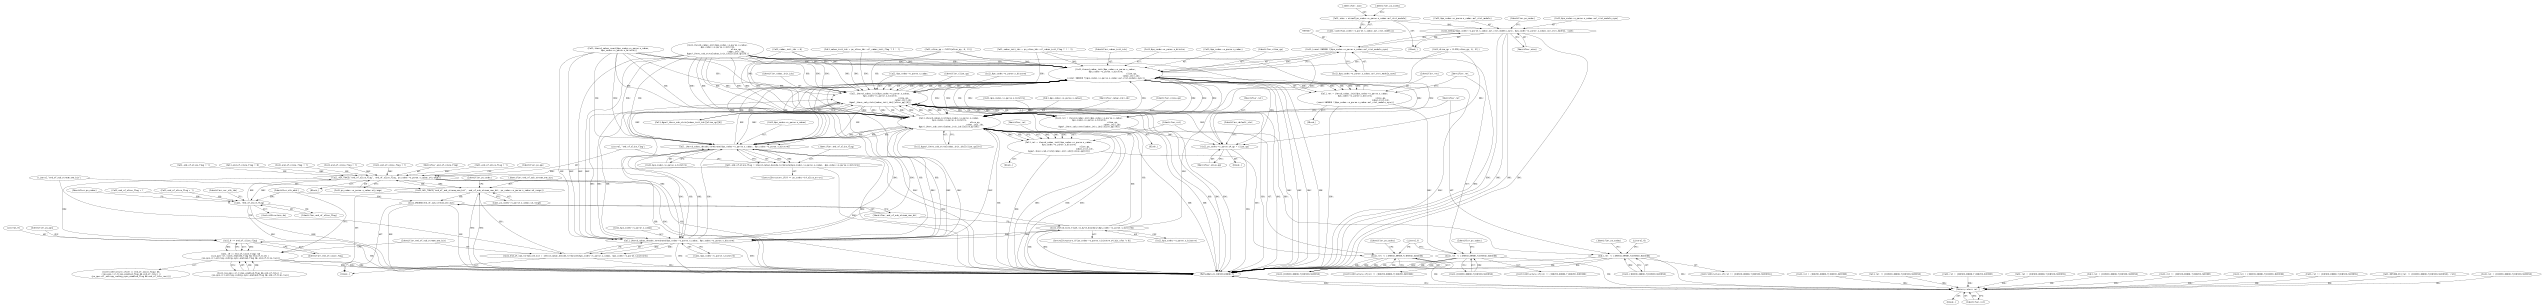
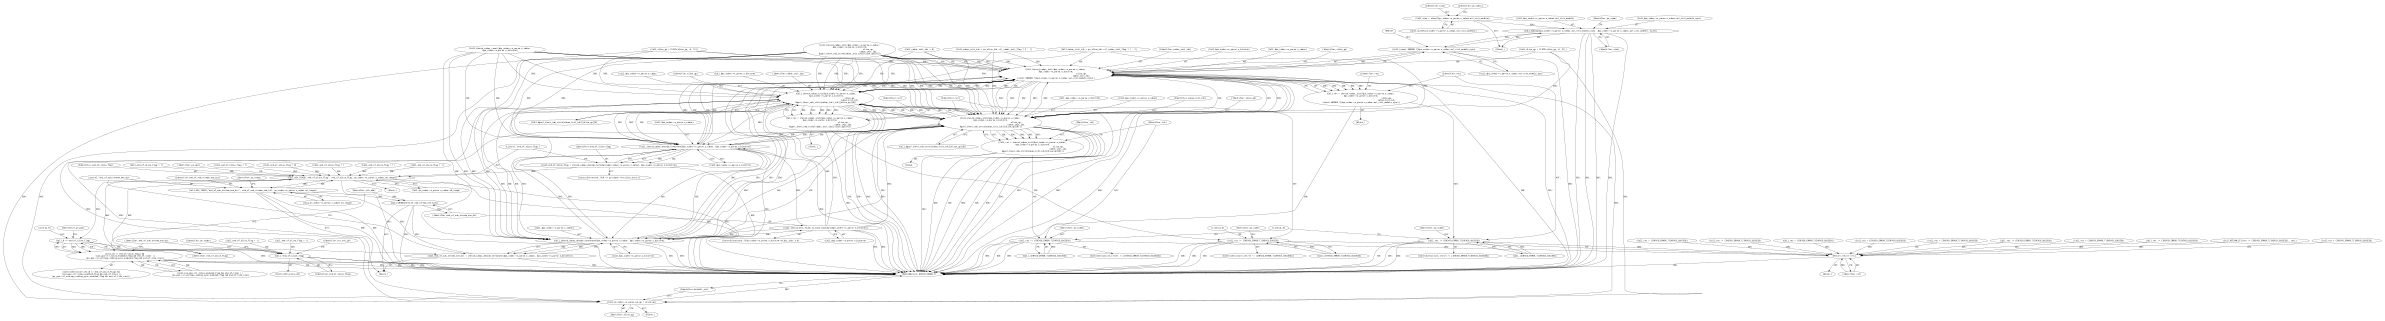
edge "(Identifier,ctb_addr)" -> "(Call,!end_of_slice_flag)": now "(Call,0 == end_of_slice_flag)" -> "(Call,!end_of_slice_flag)"
edge "(MethodReturn,IHEVCD_ERROR_T)" -> "(Return,return ret;)": now "(MethodReturn,IHEVCD_ERROR_T)" -> "(Identifier,default_ctxt)"
